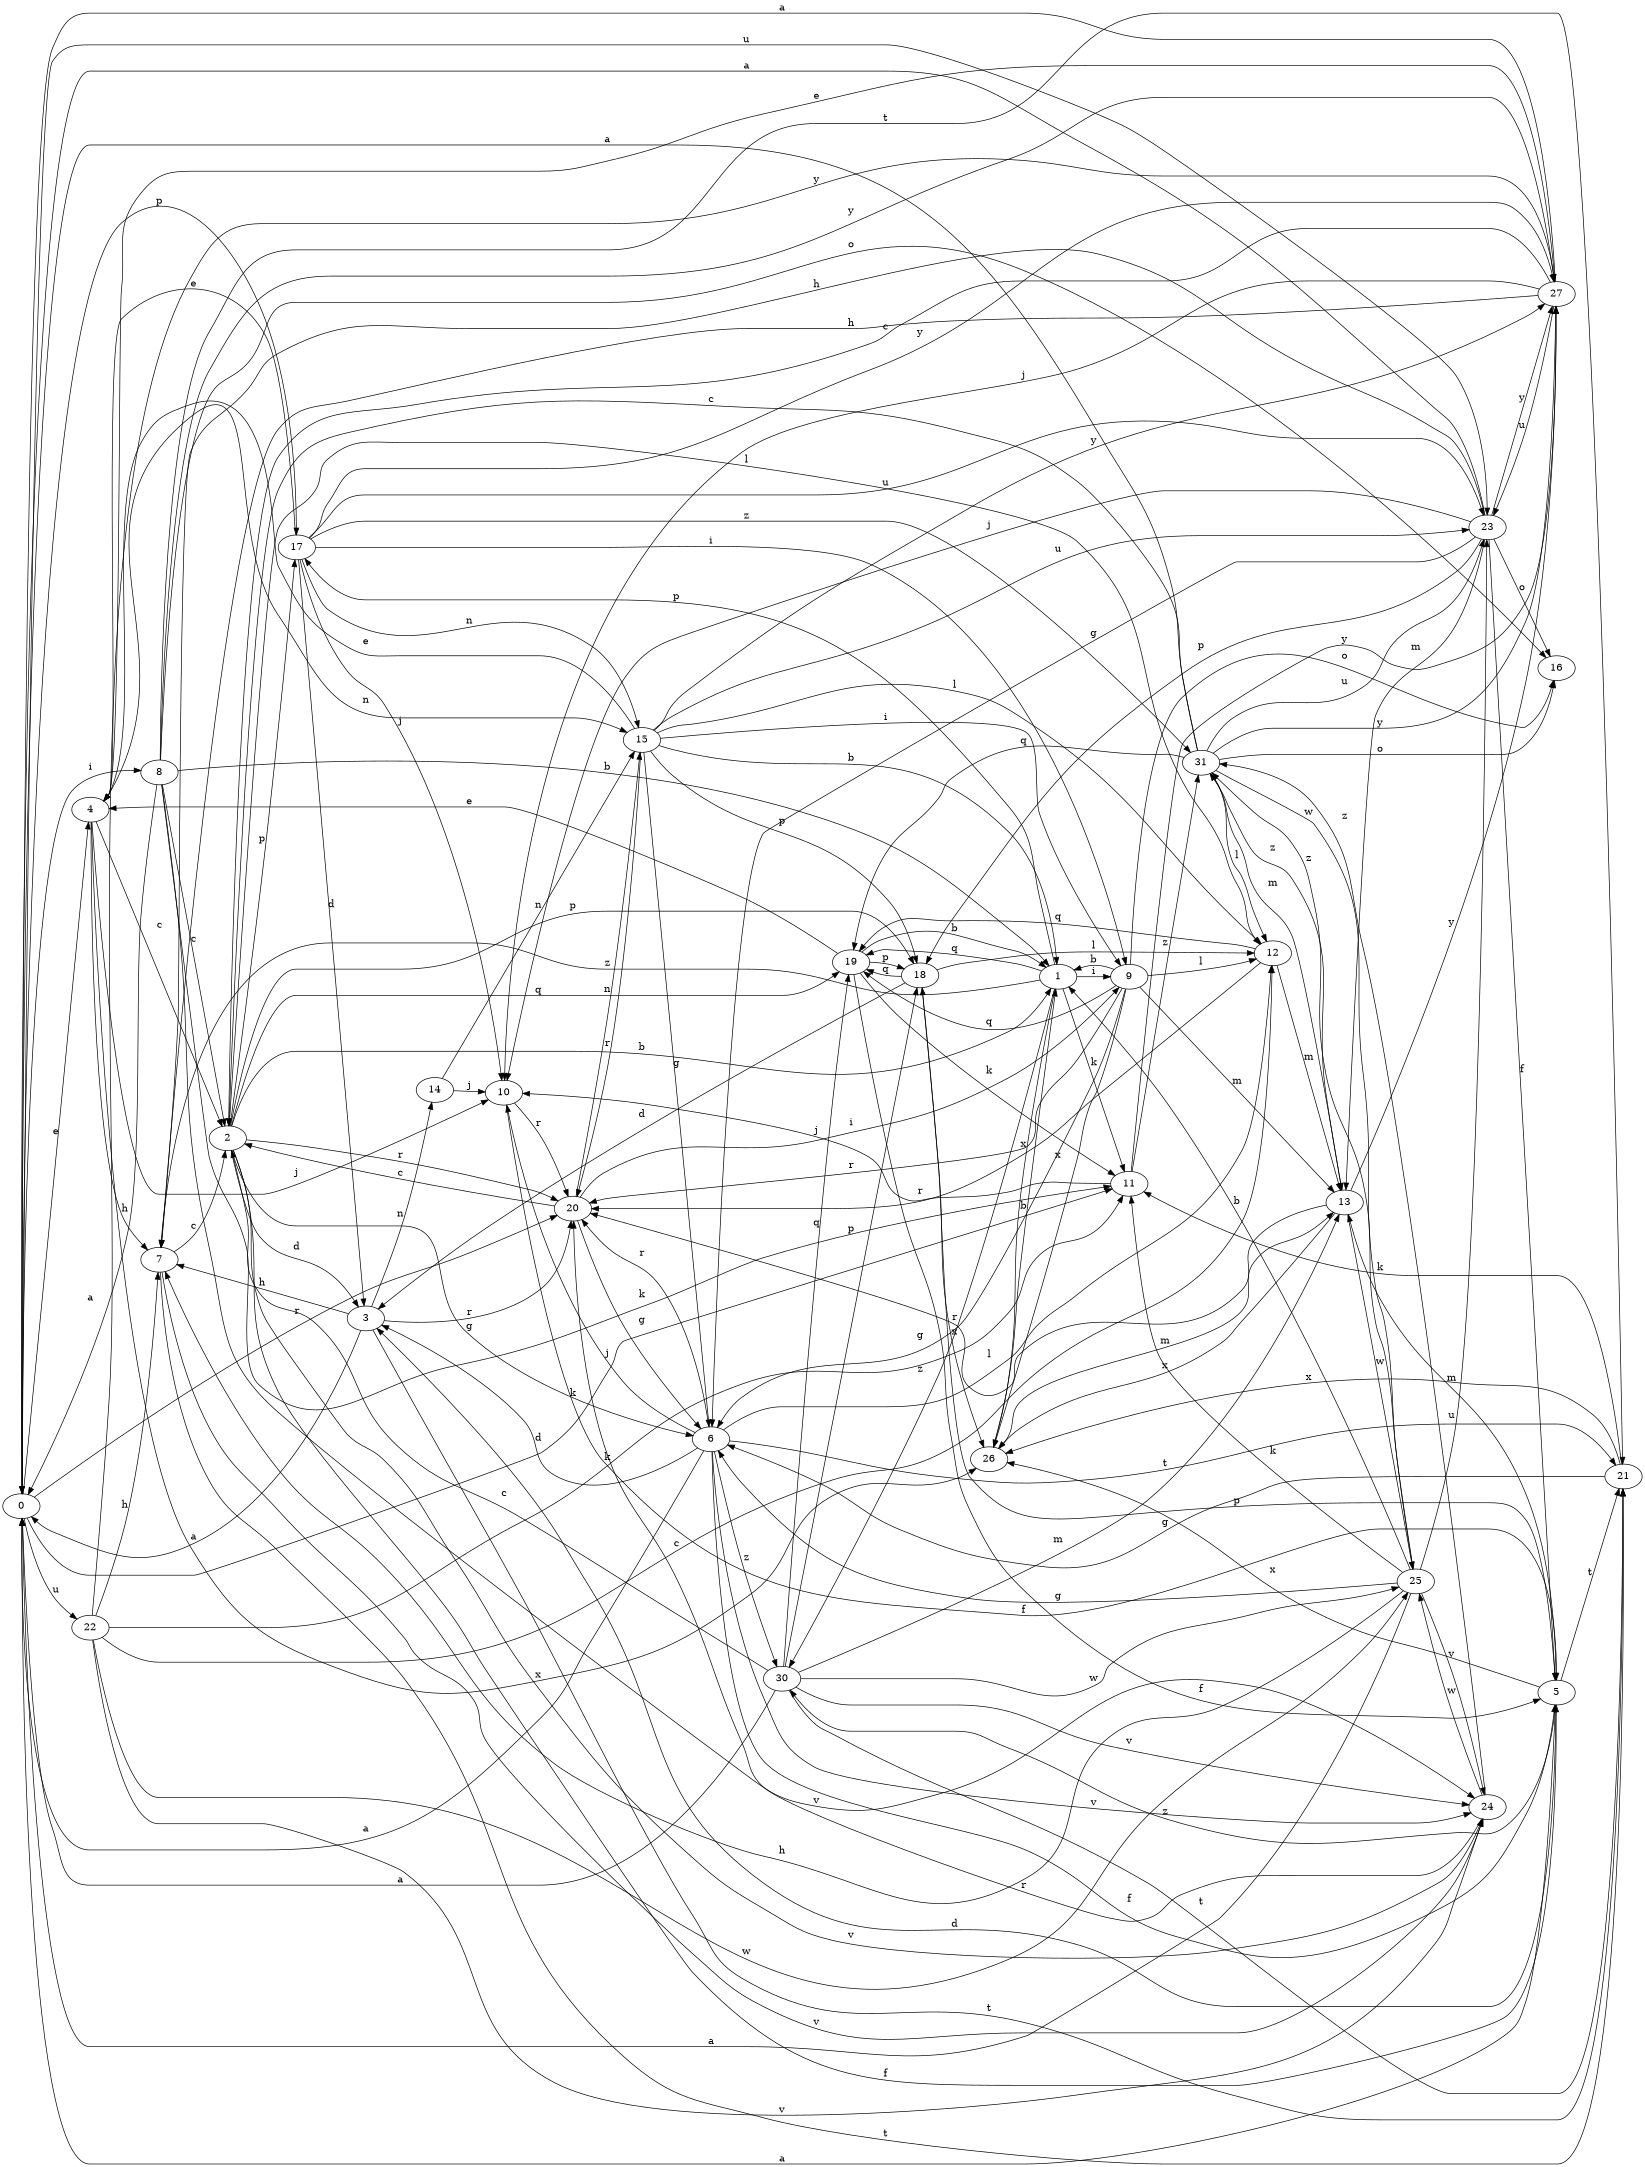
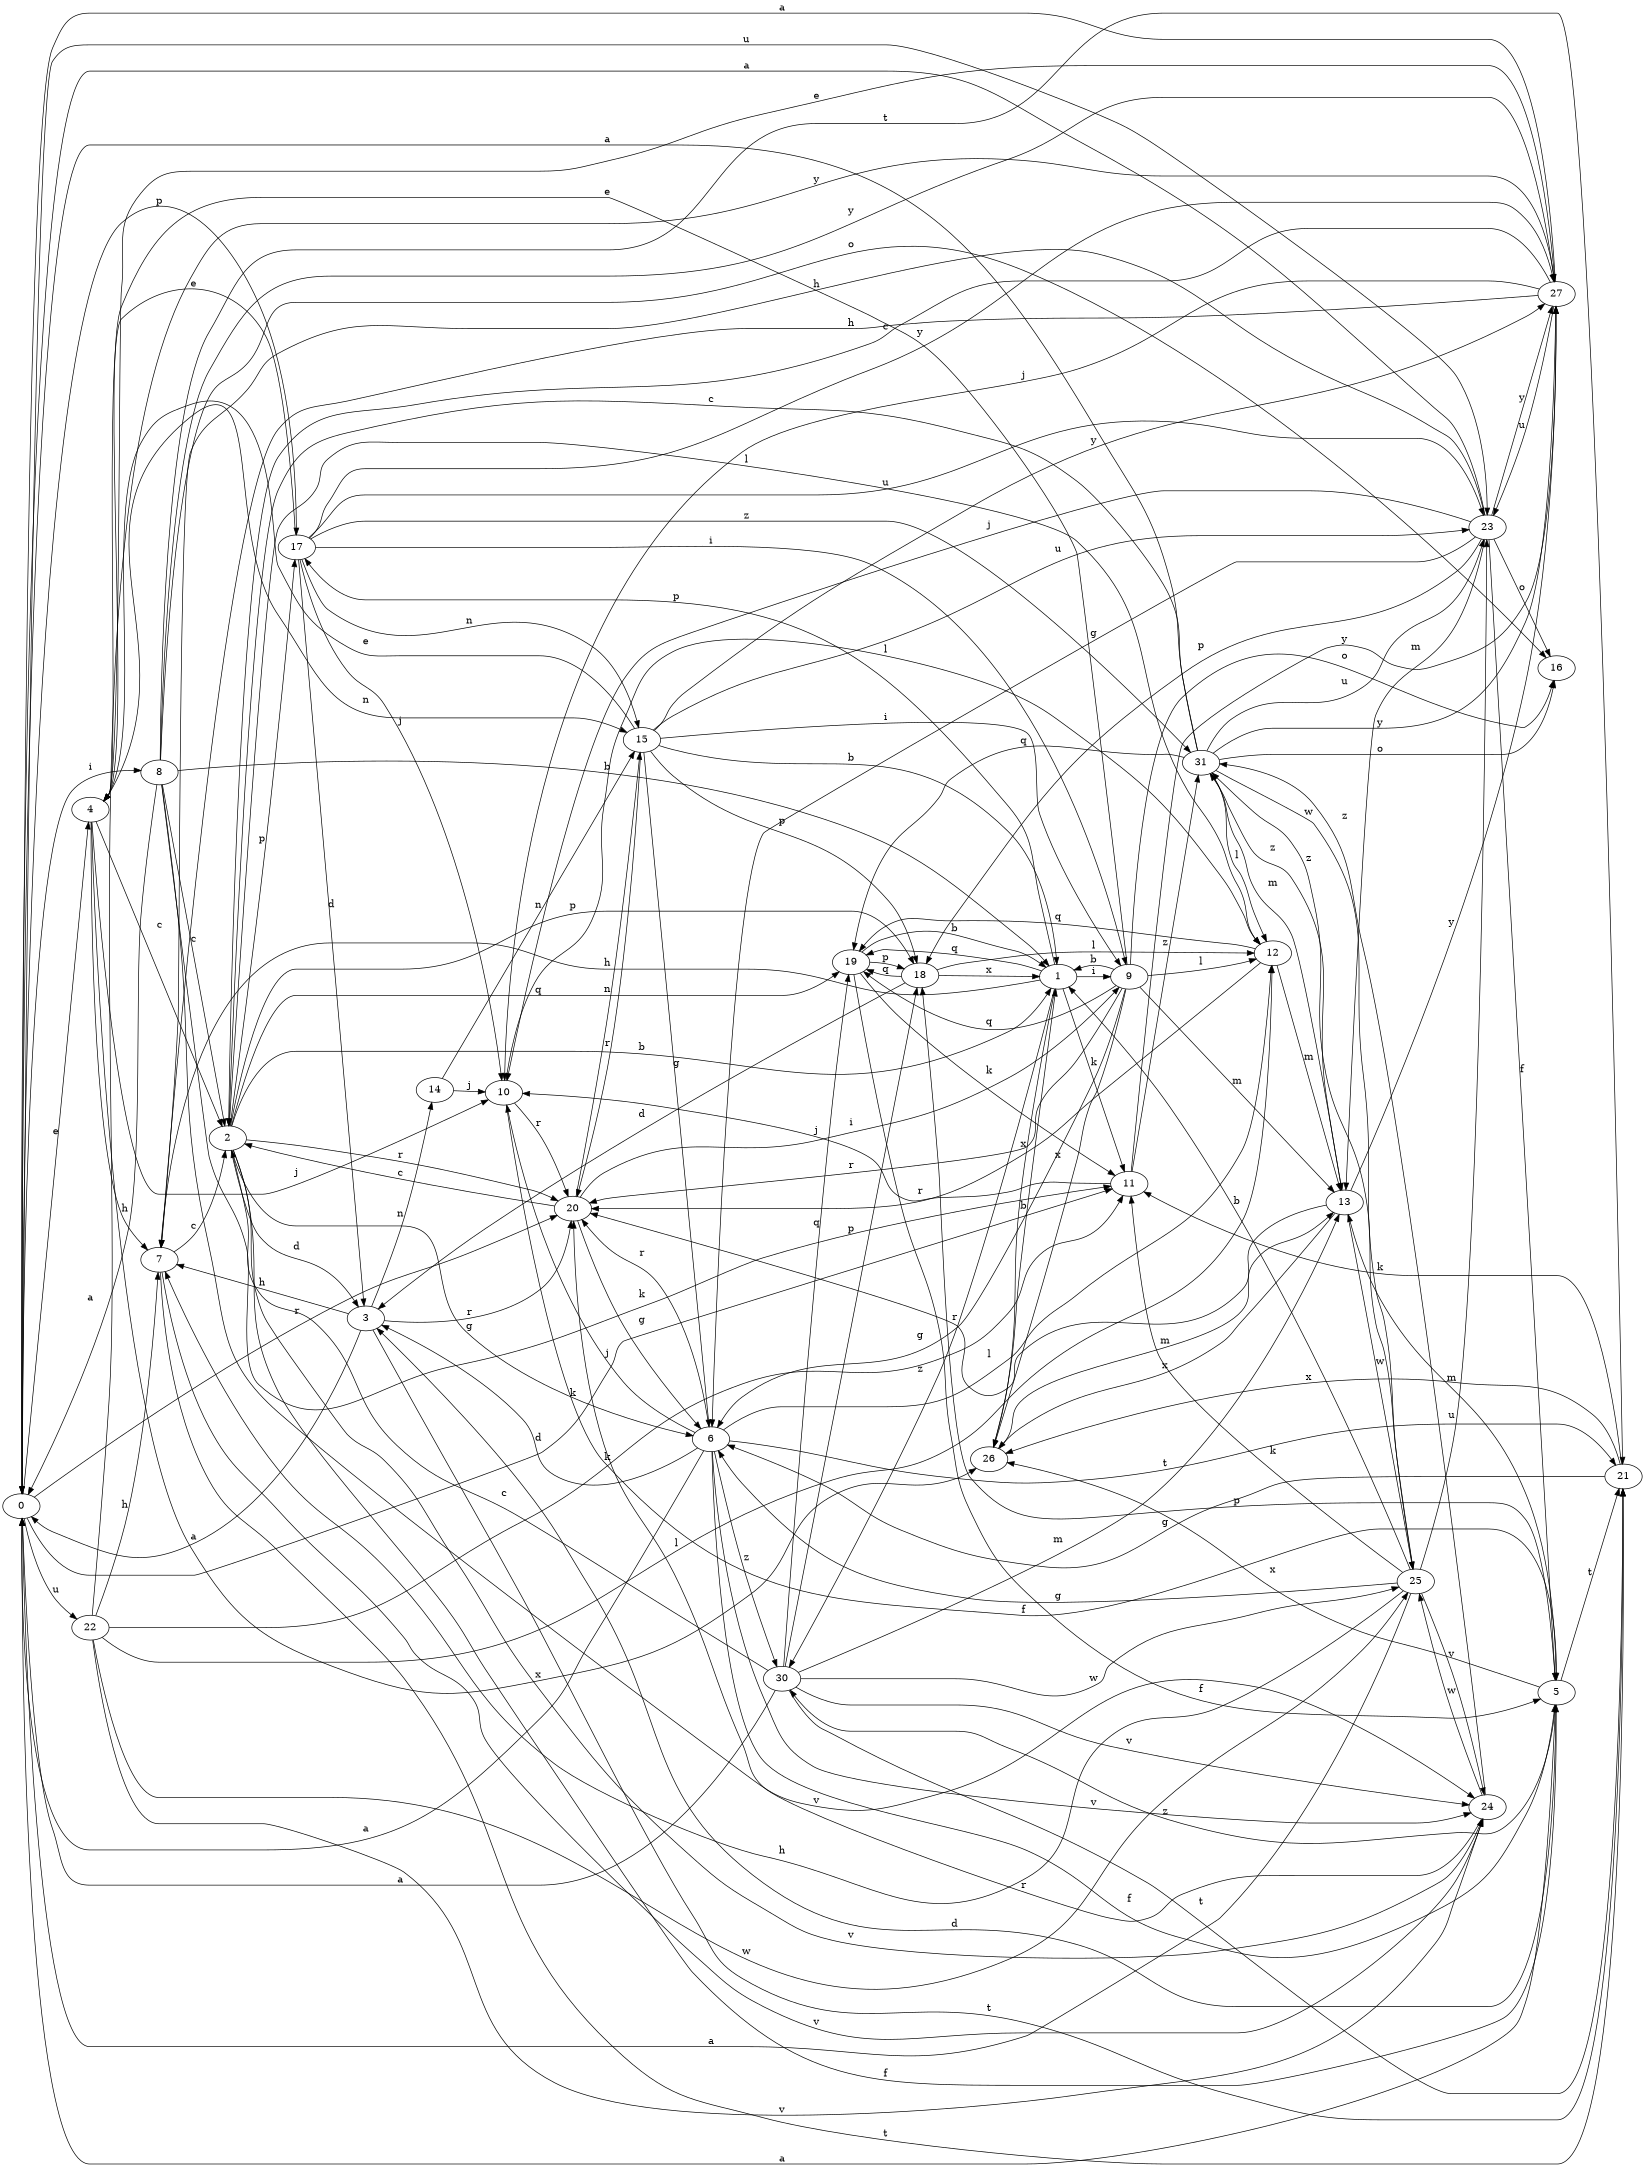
edge "15" -> "12": now "10" -> "12"
edge "19" -> "4": now "9" -> "4"
edge "1" -> "7": label "z" -> "h"
edge "18" -> "26": now "18" -> "1"
edge "22" -> "12": label "c" -> "l"
